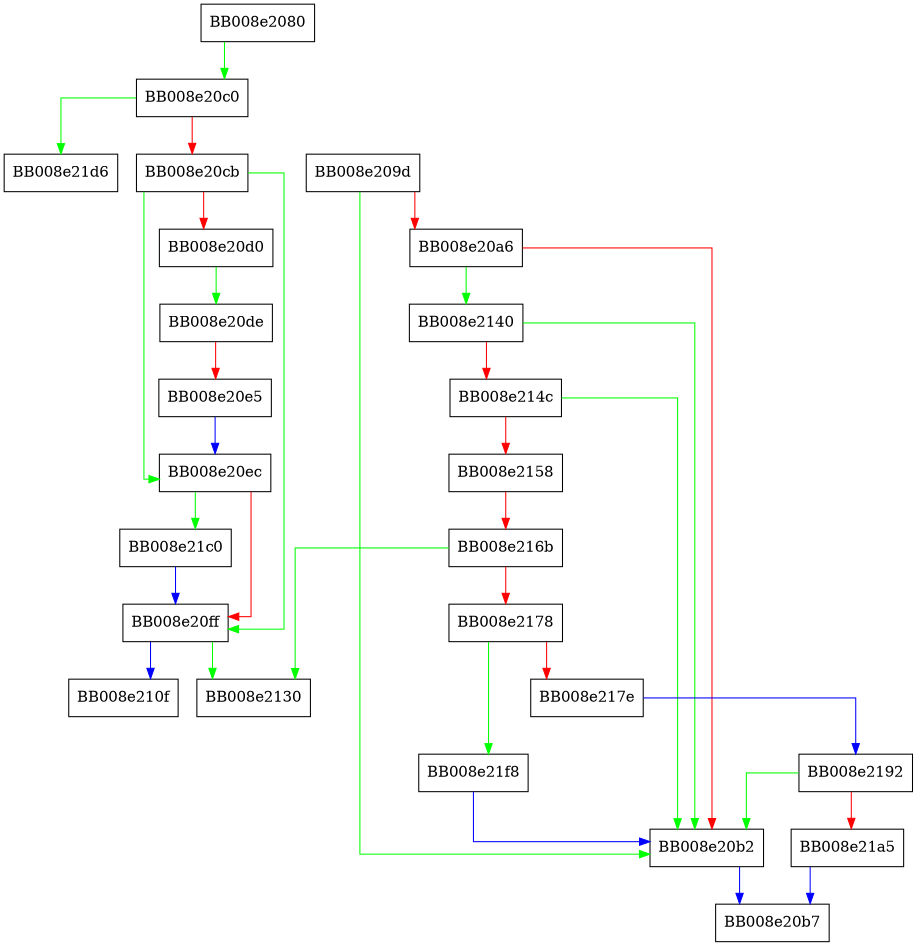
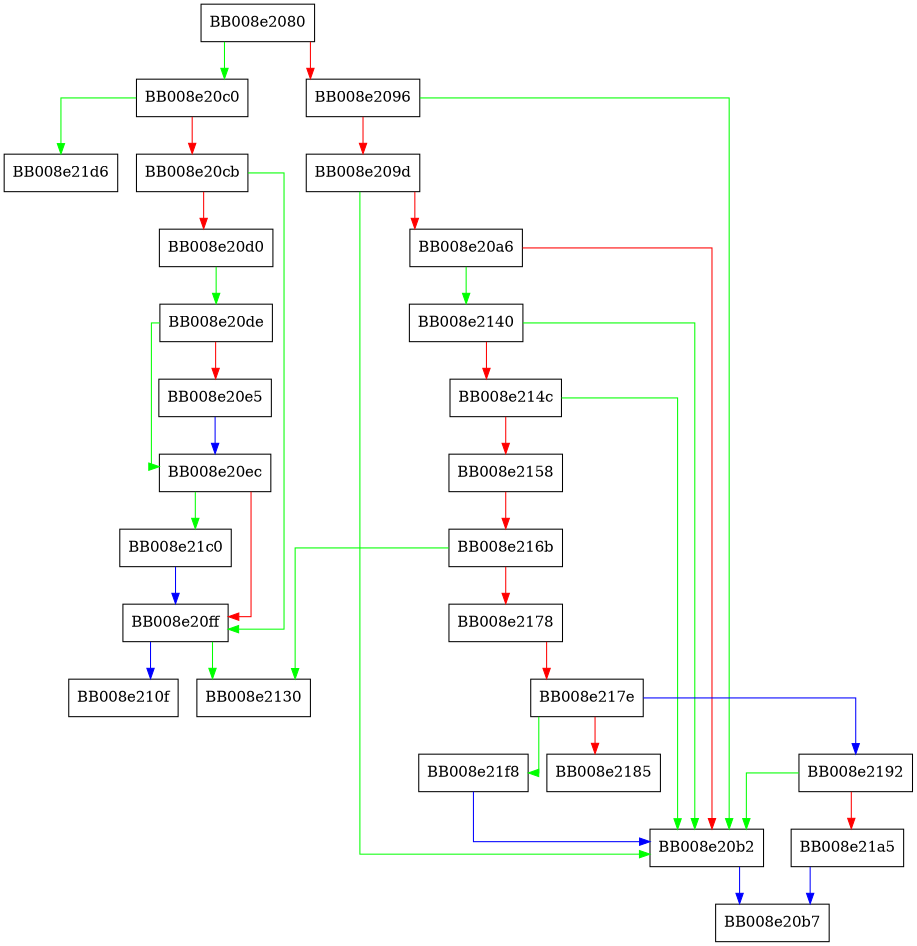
node "BB008e2096": added
edge "BB008e20cb" -> "BB008e20ec": now "BB008e20de" -> "BB008e20ec"
edge "BB008e2178" -> "BB008e21f8": now "BB008e217e" -> "BB008e21f8"
node "BB008e2185": added
